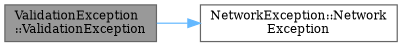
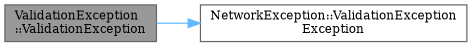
node "NetworkException::Network Exception": label "NetworkException::Network Exception" -> "NetworkException::ValidationException Exception"
